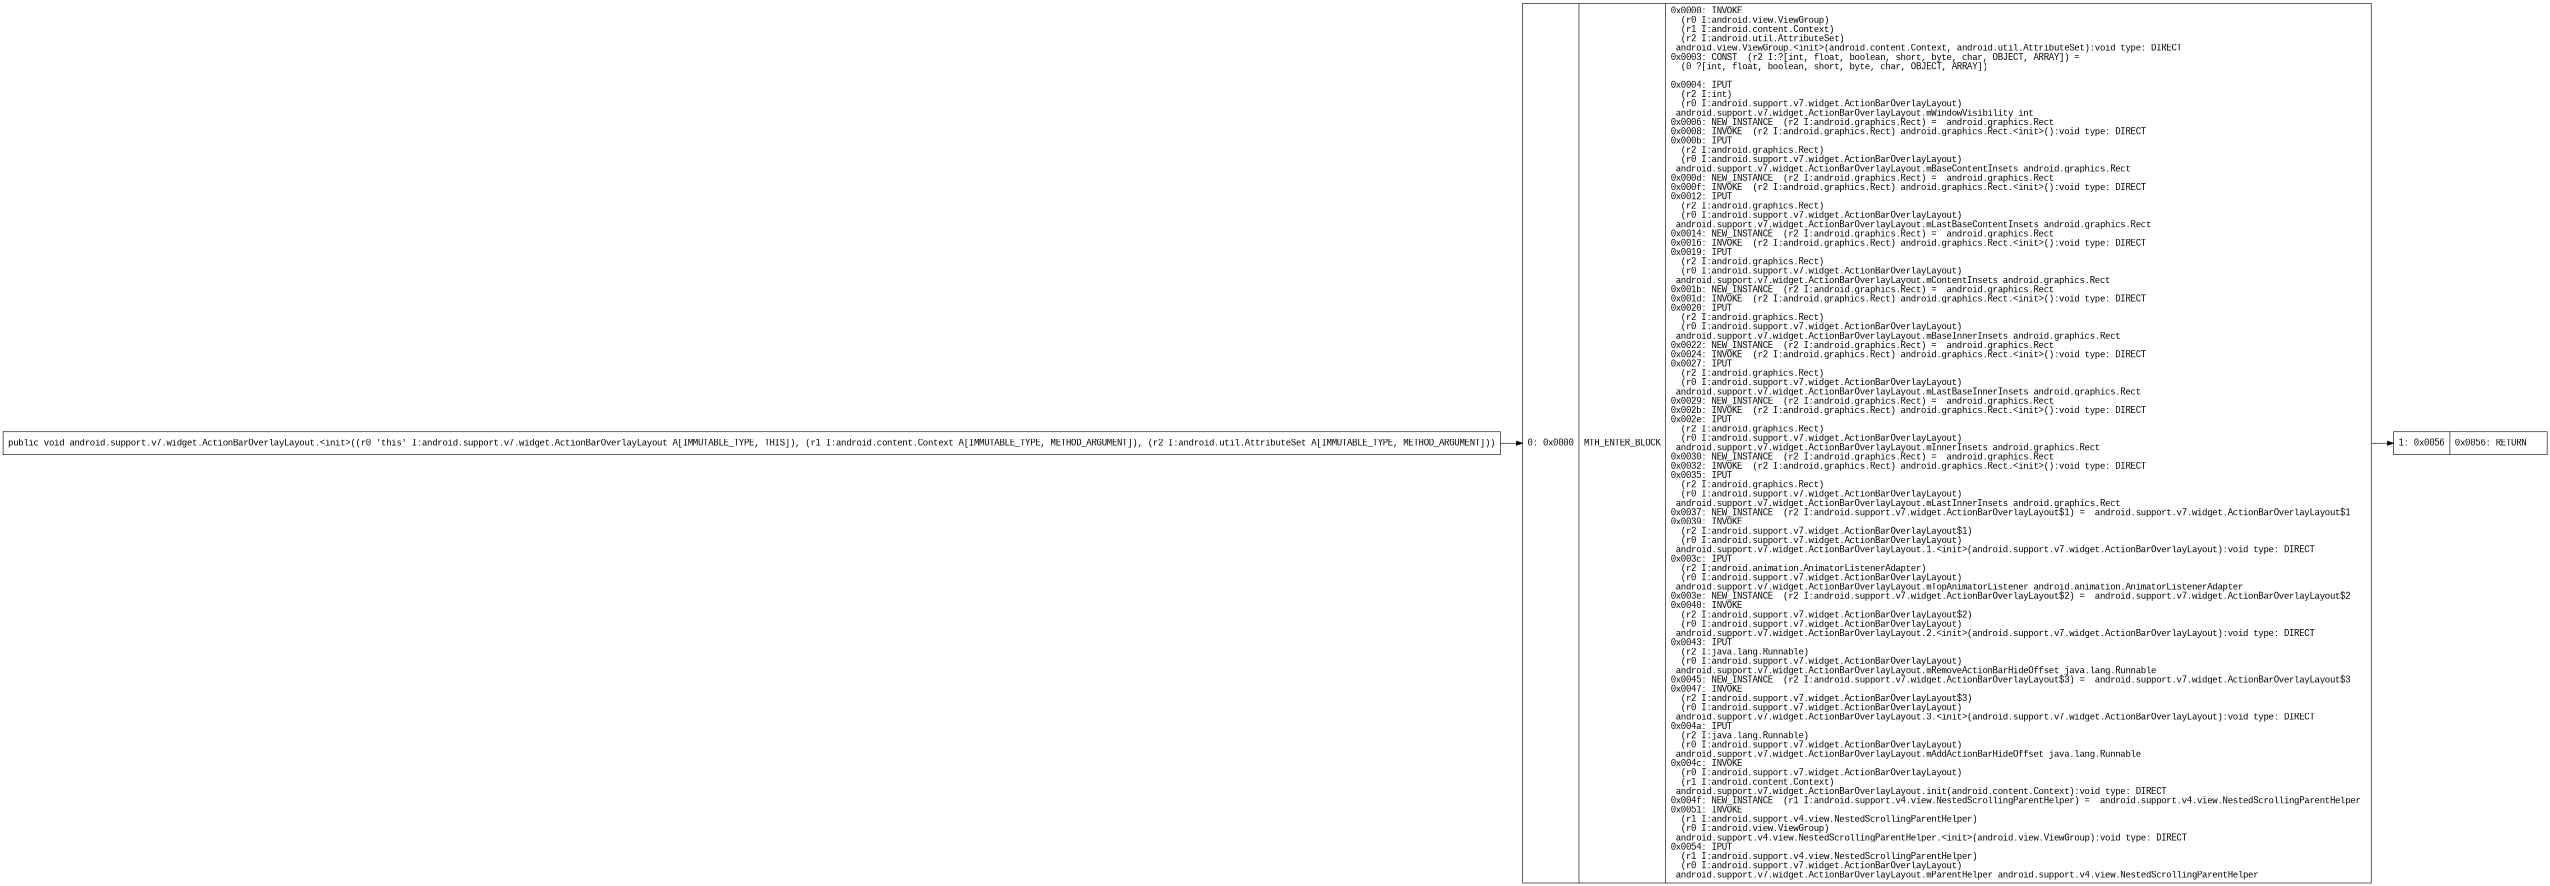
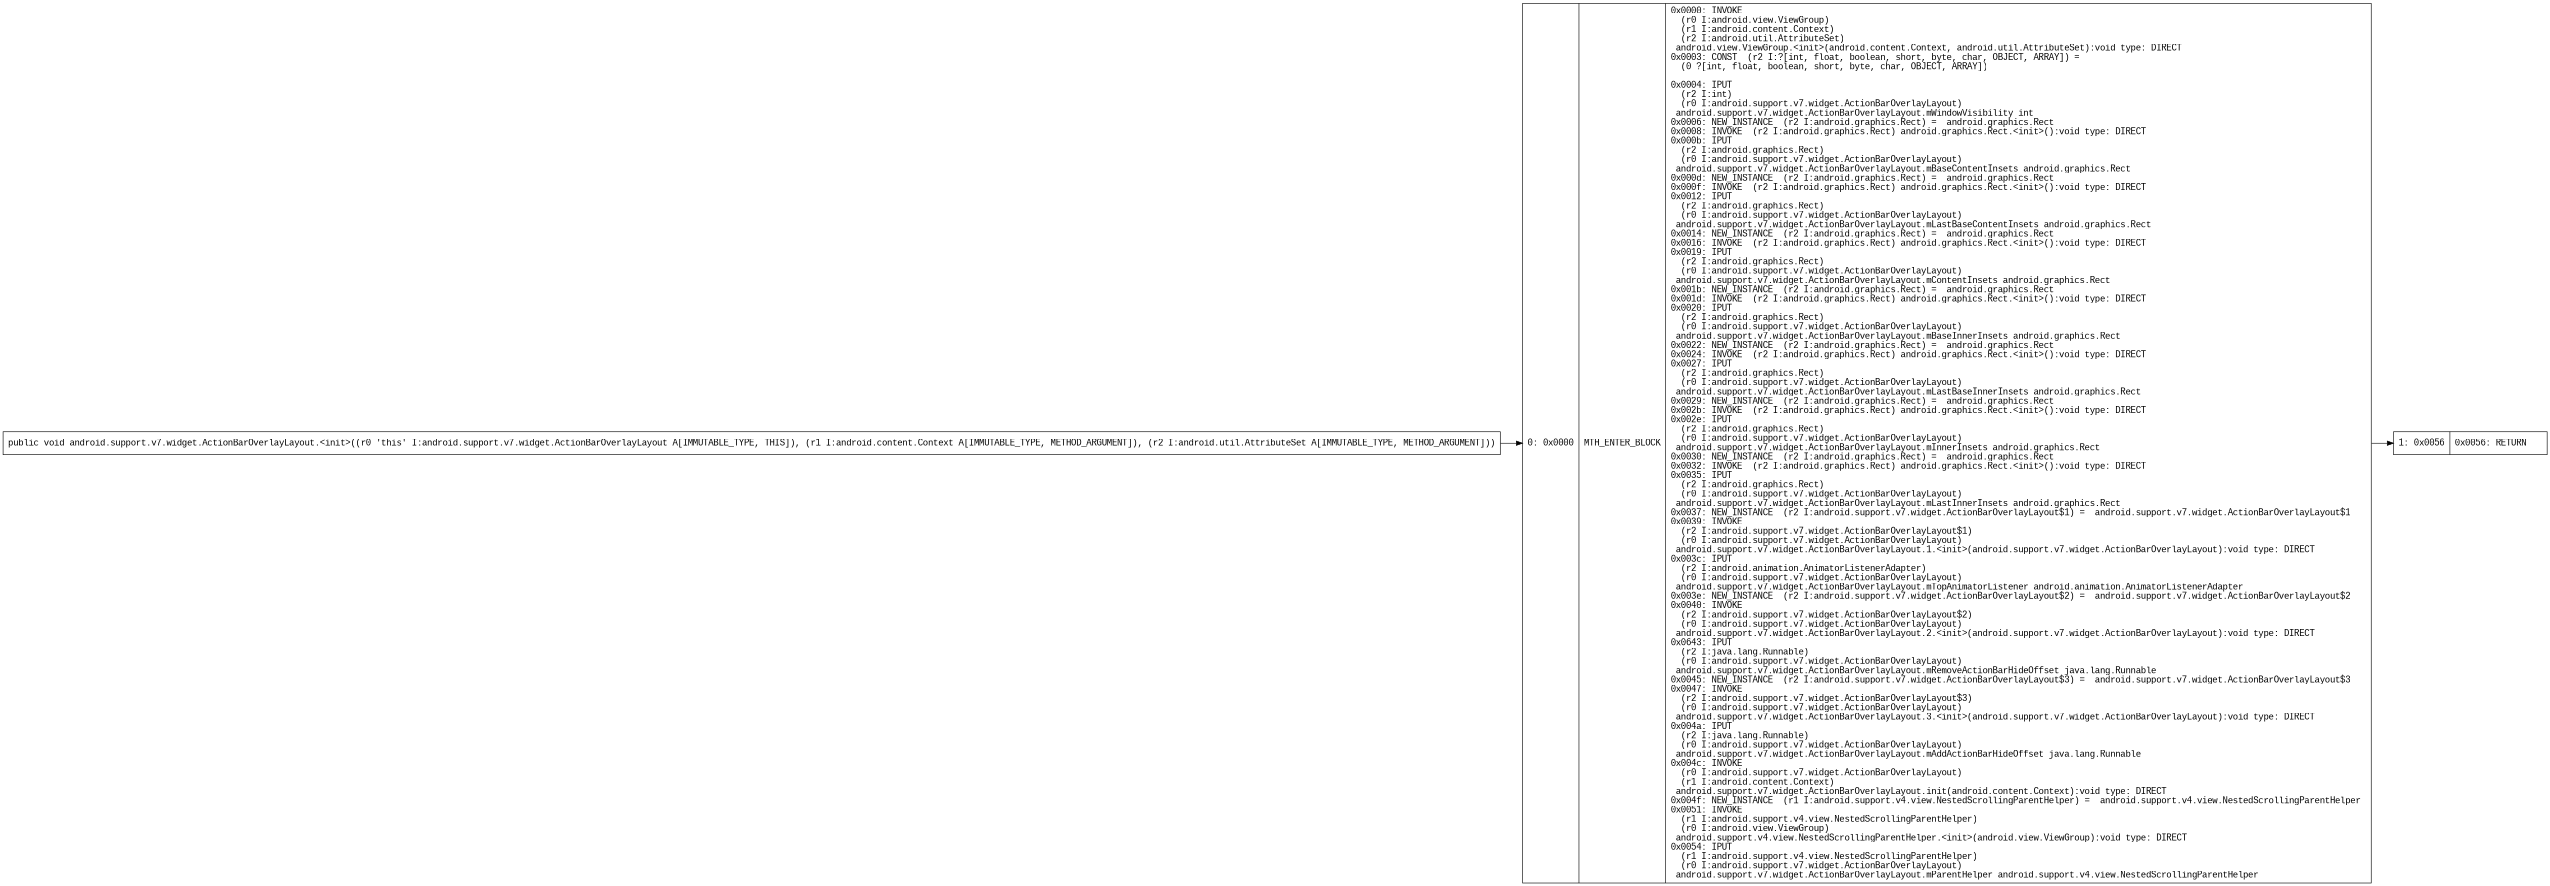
node "0: 0x0000": text "0x0043: IPUT" -> "0x0643: IPUT"
